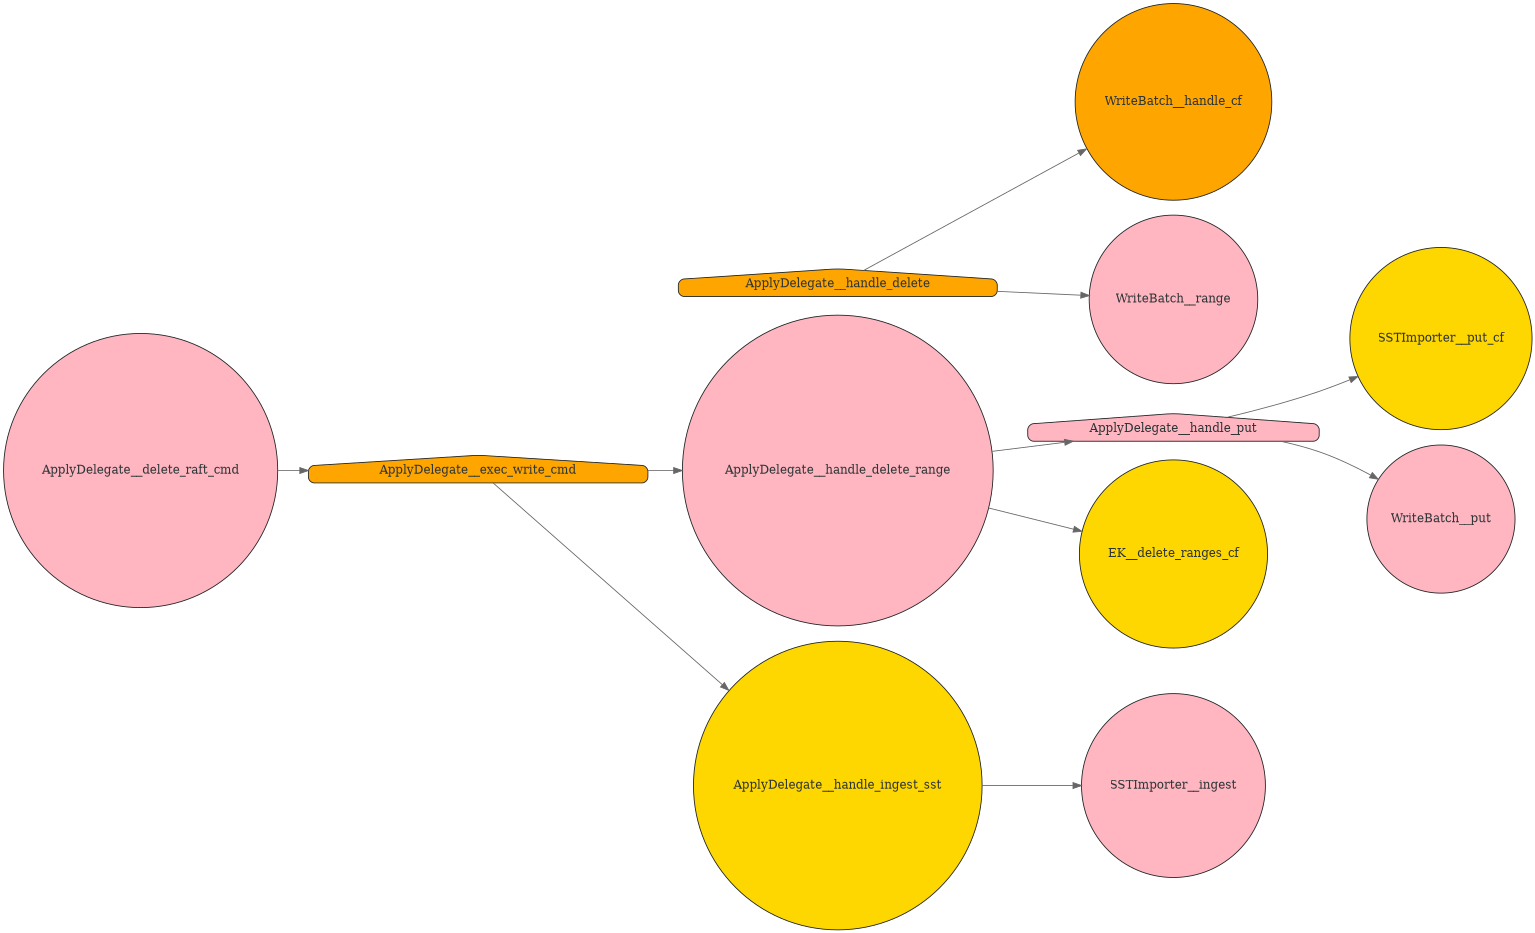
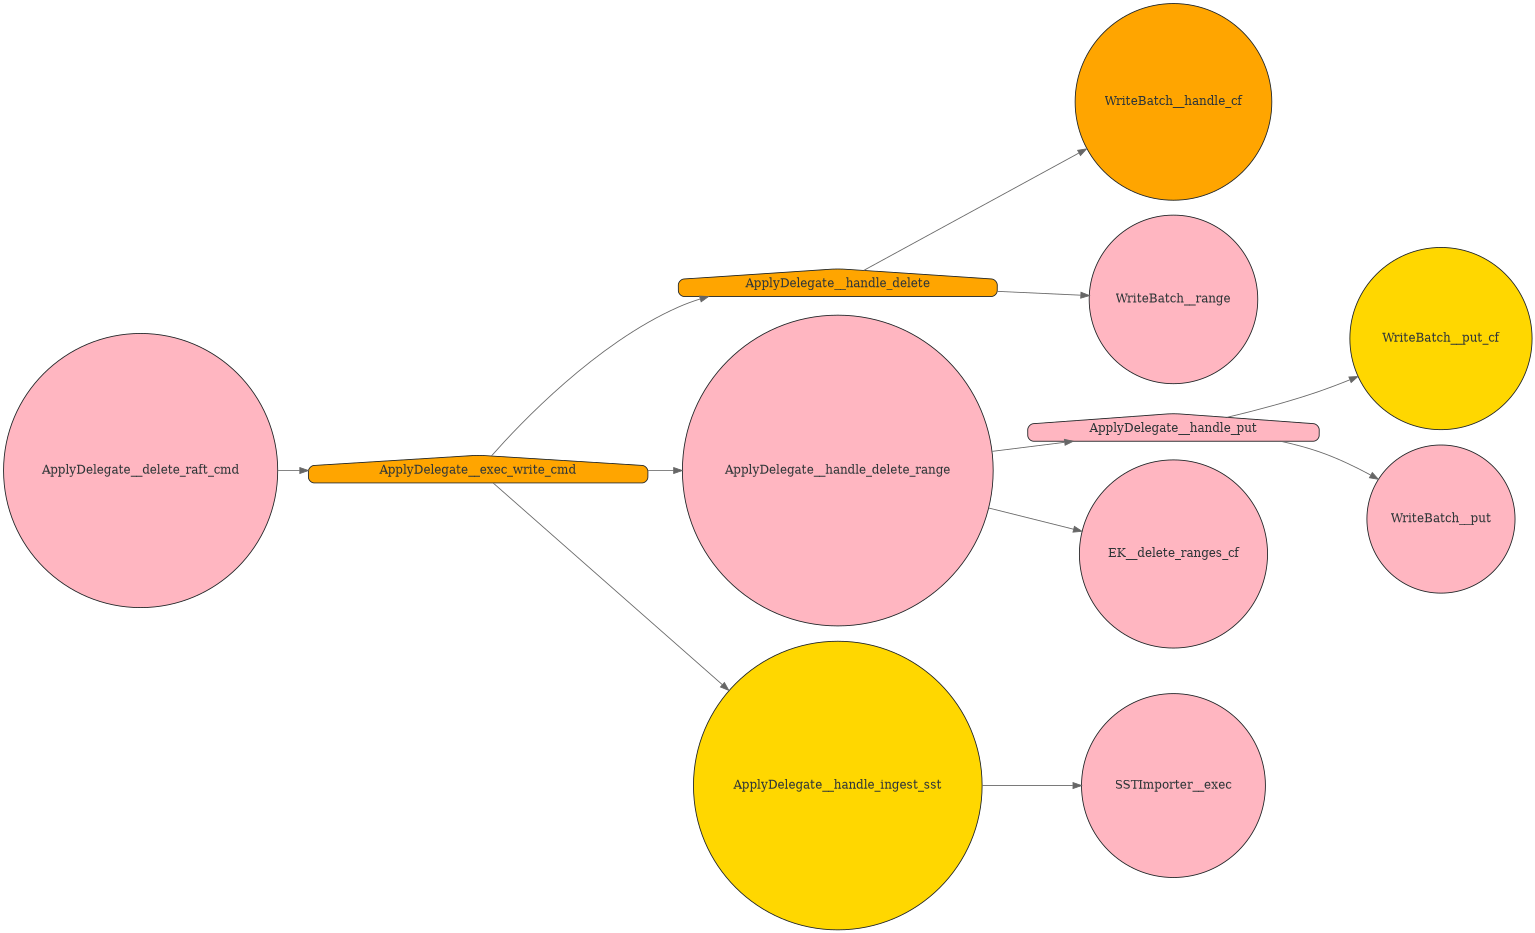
node "SSTImporter__put_cf": label "SSTImporter__put_cf" -> "WriteBatch__put_cf"
edge "ApplyDelegate__exec_write_cmd" -> "ApplyDelegate__handle_delete": added
node "EK__delete_ranges_cf": fillcolor gold -> lightpink
node "SSTImporter__ingest": label "SSTImporter__ingest" -> "SSTImporter__exec"
